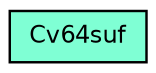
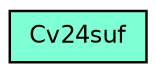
node "Cv64suf": label "Cv64suf" -> "Cv24suf"
